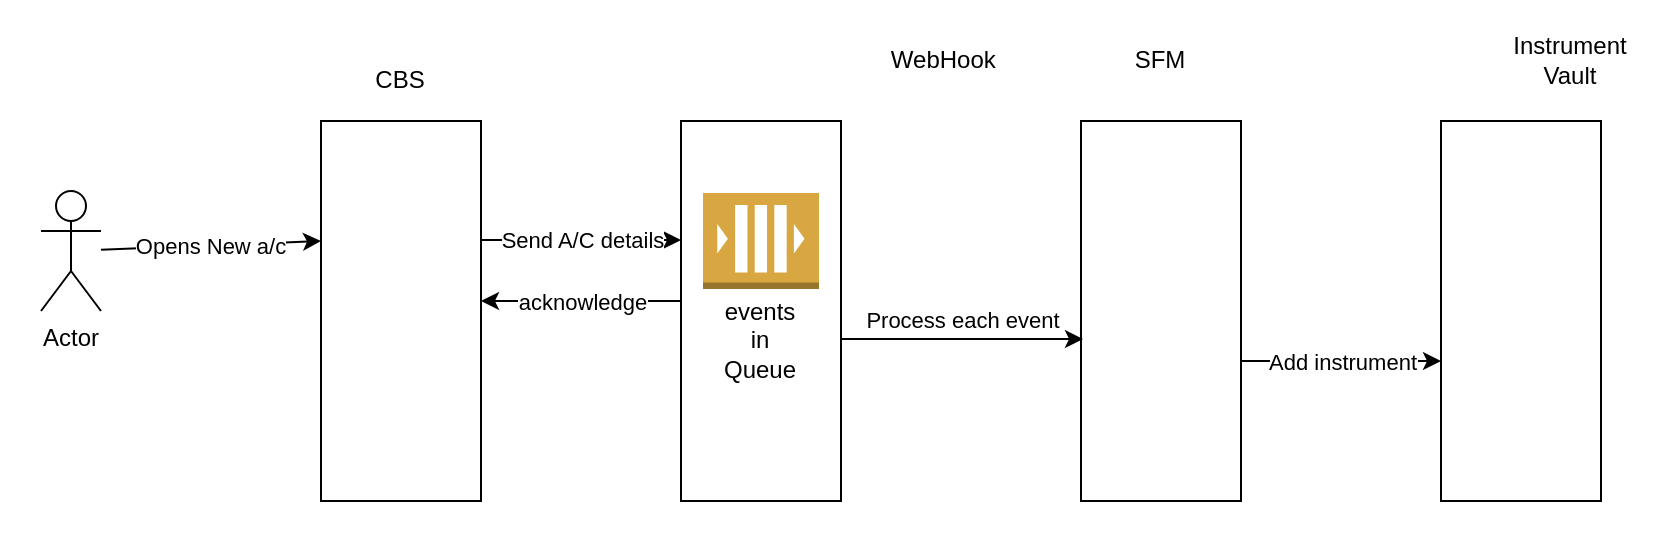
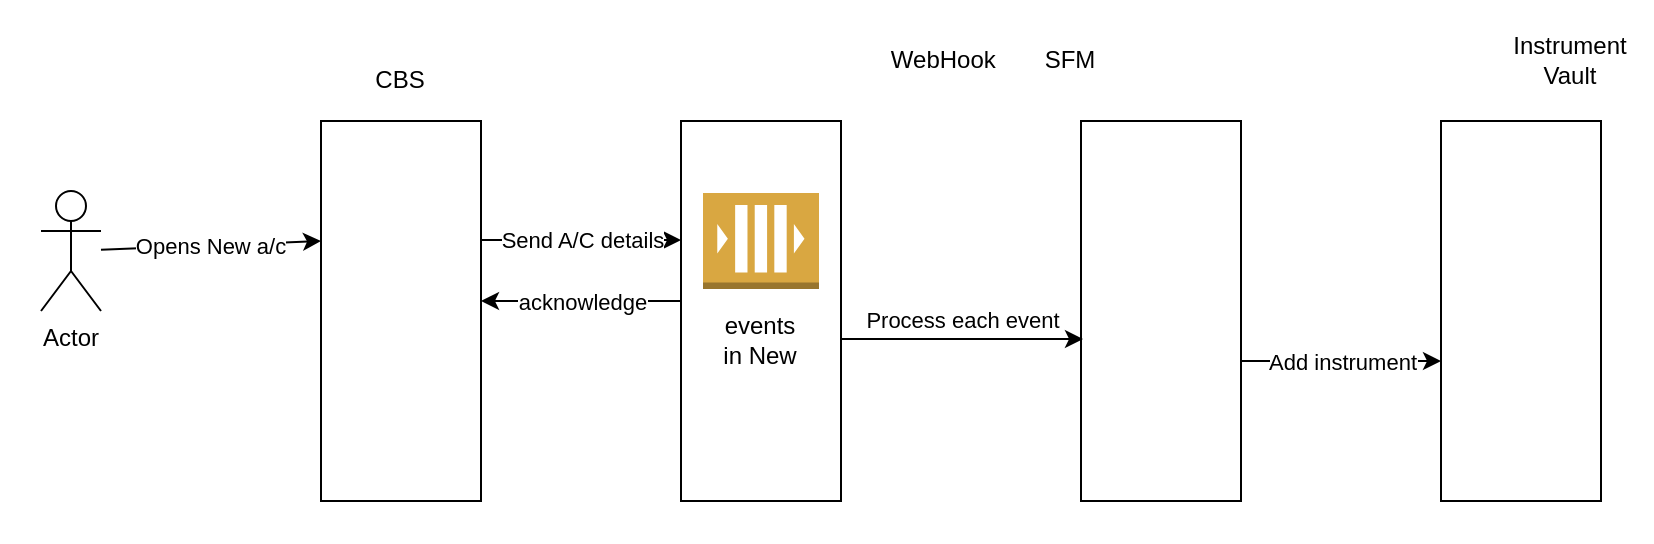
node "SFM": moved (1161, 61) -> (1071, 61)
node "events in Queue": label "events in Queue" -> "events in New"
